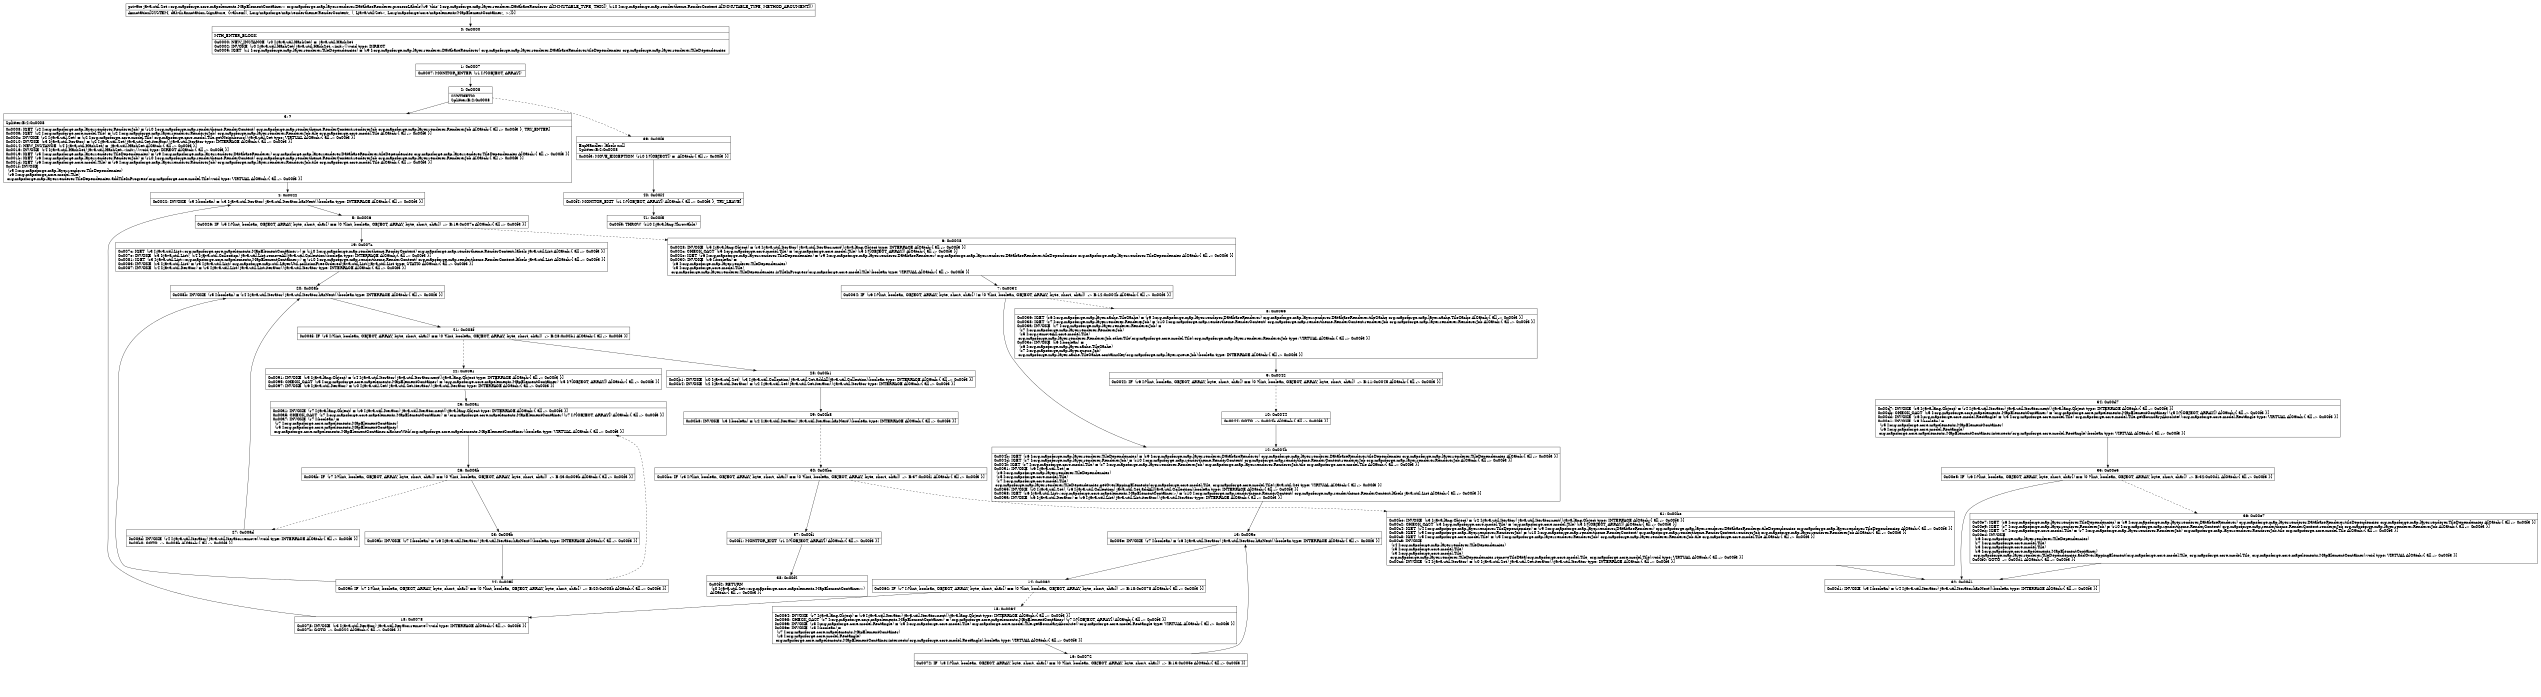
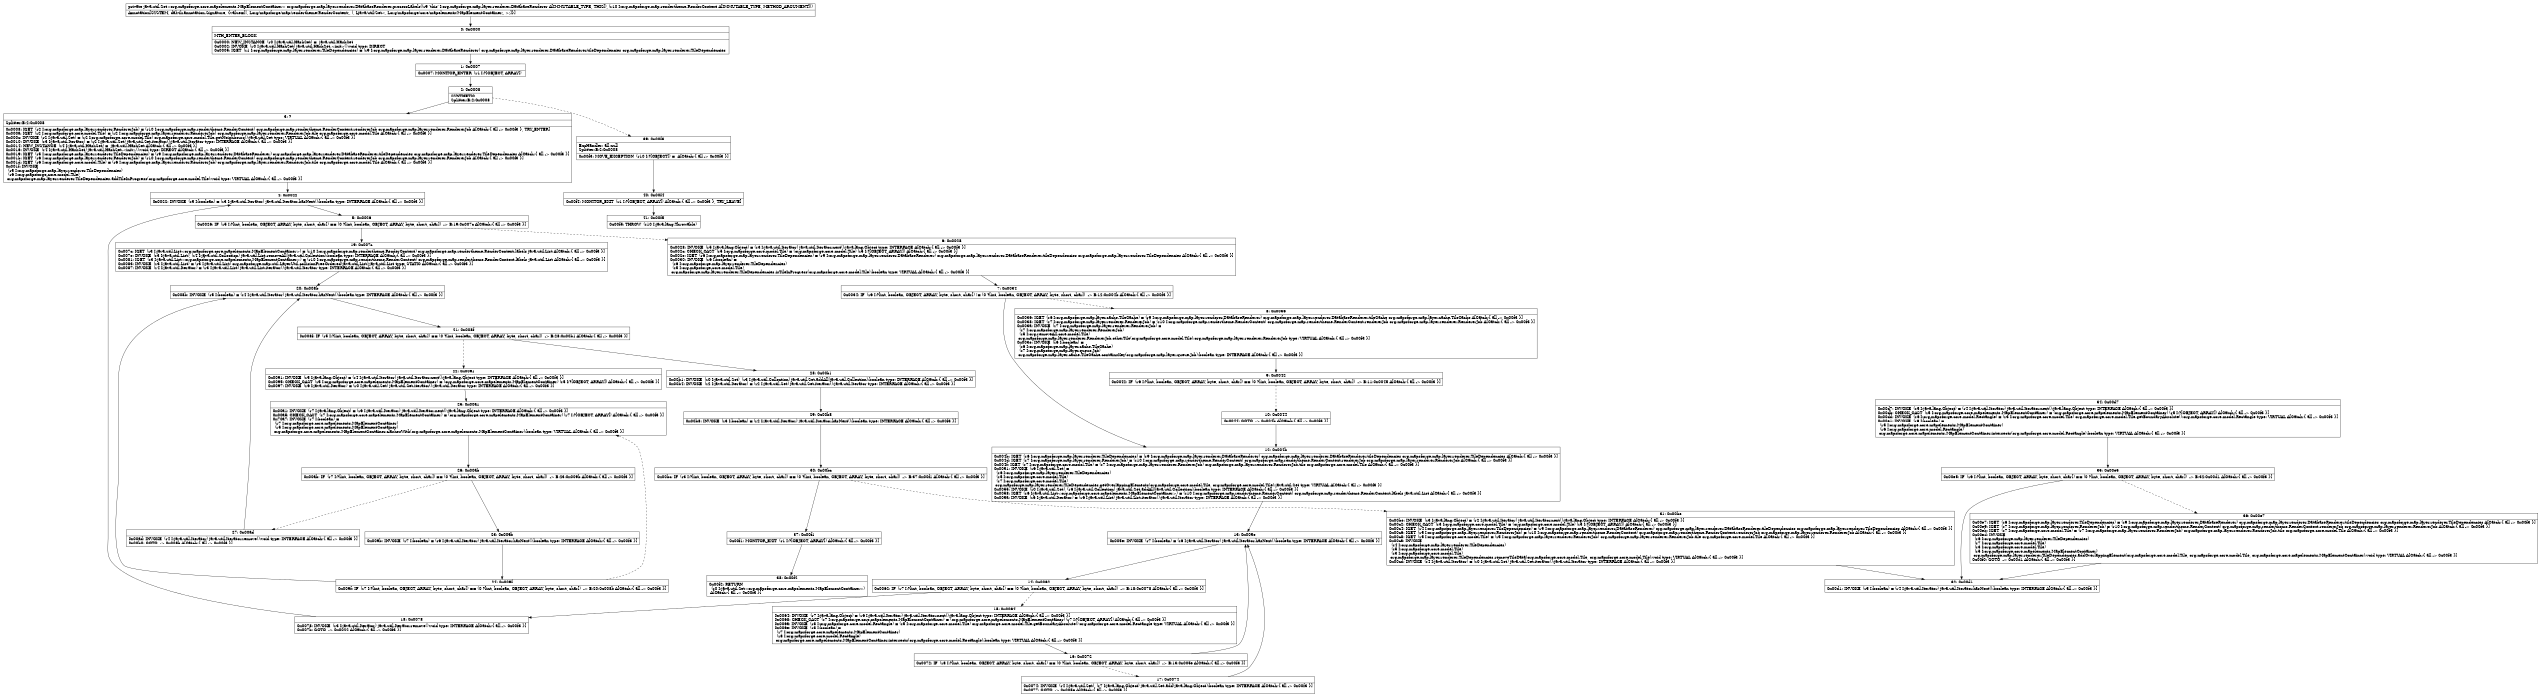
edge "0: 0x0000" -> "1: 0x0007": added
node "39: 0x00f3": text "ExcHandler: labels null" -> "ExcHandler: all null"
node "25: 0x00a1": text "0x00a7: INVOKE  (r7 I:boolean) =" -> "0x70a7: INVOKE  (r7 I:boolean) ="
edge "29: 0x00b8" -> "30: 0x00bc": style dashed -> solid
node "17: 0x0074": added
